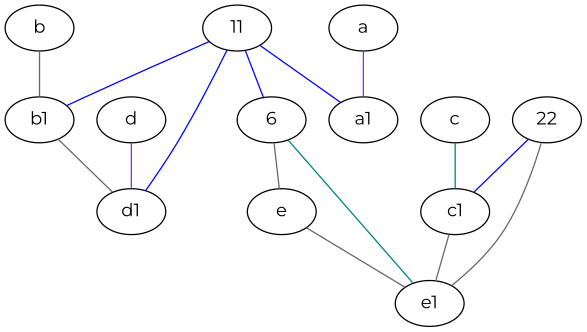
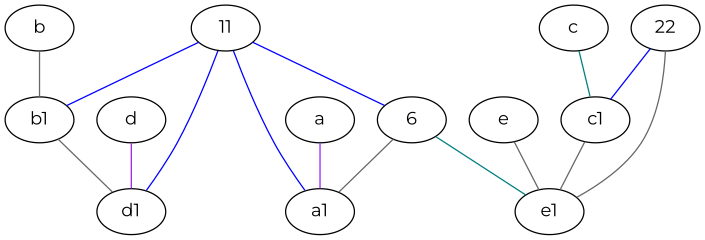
edge "6" -- "e": now "6" -- "a1"
